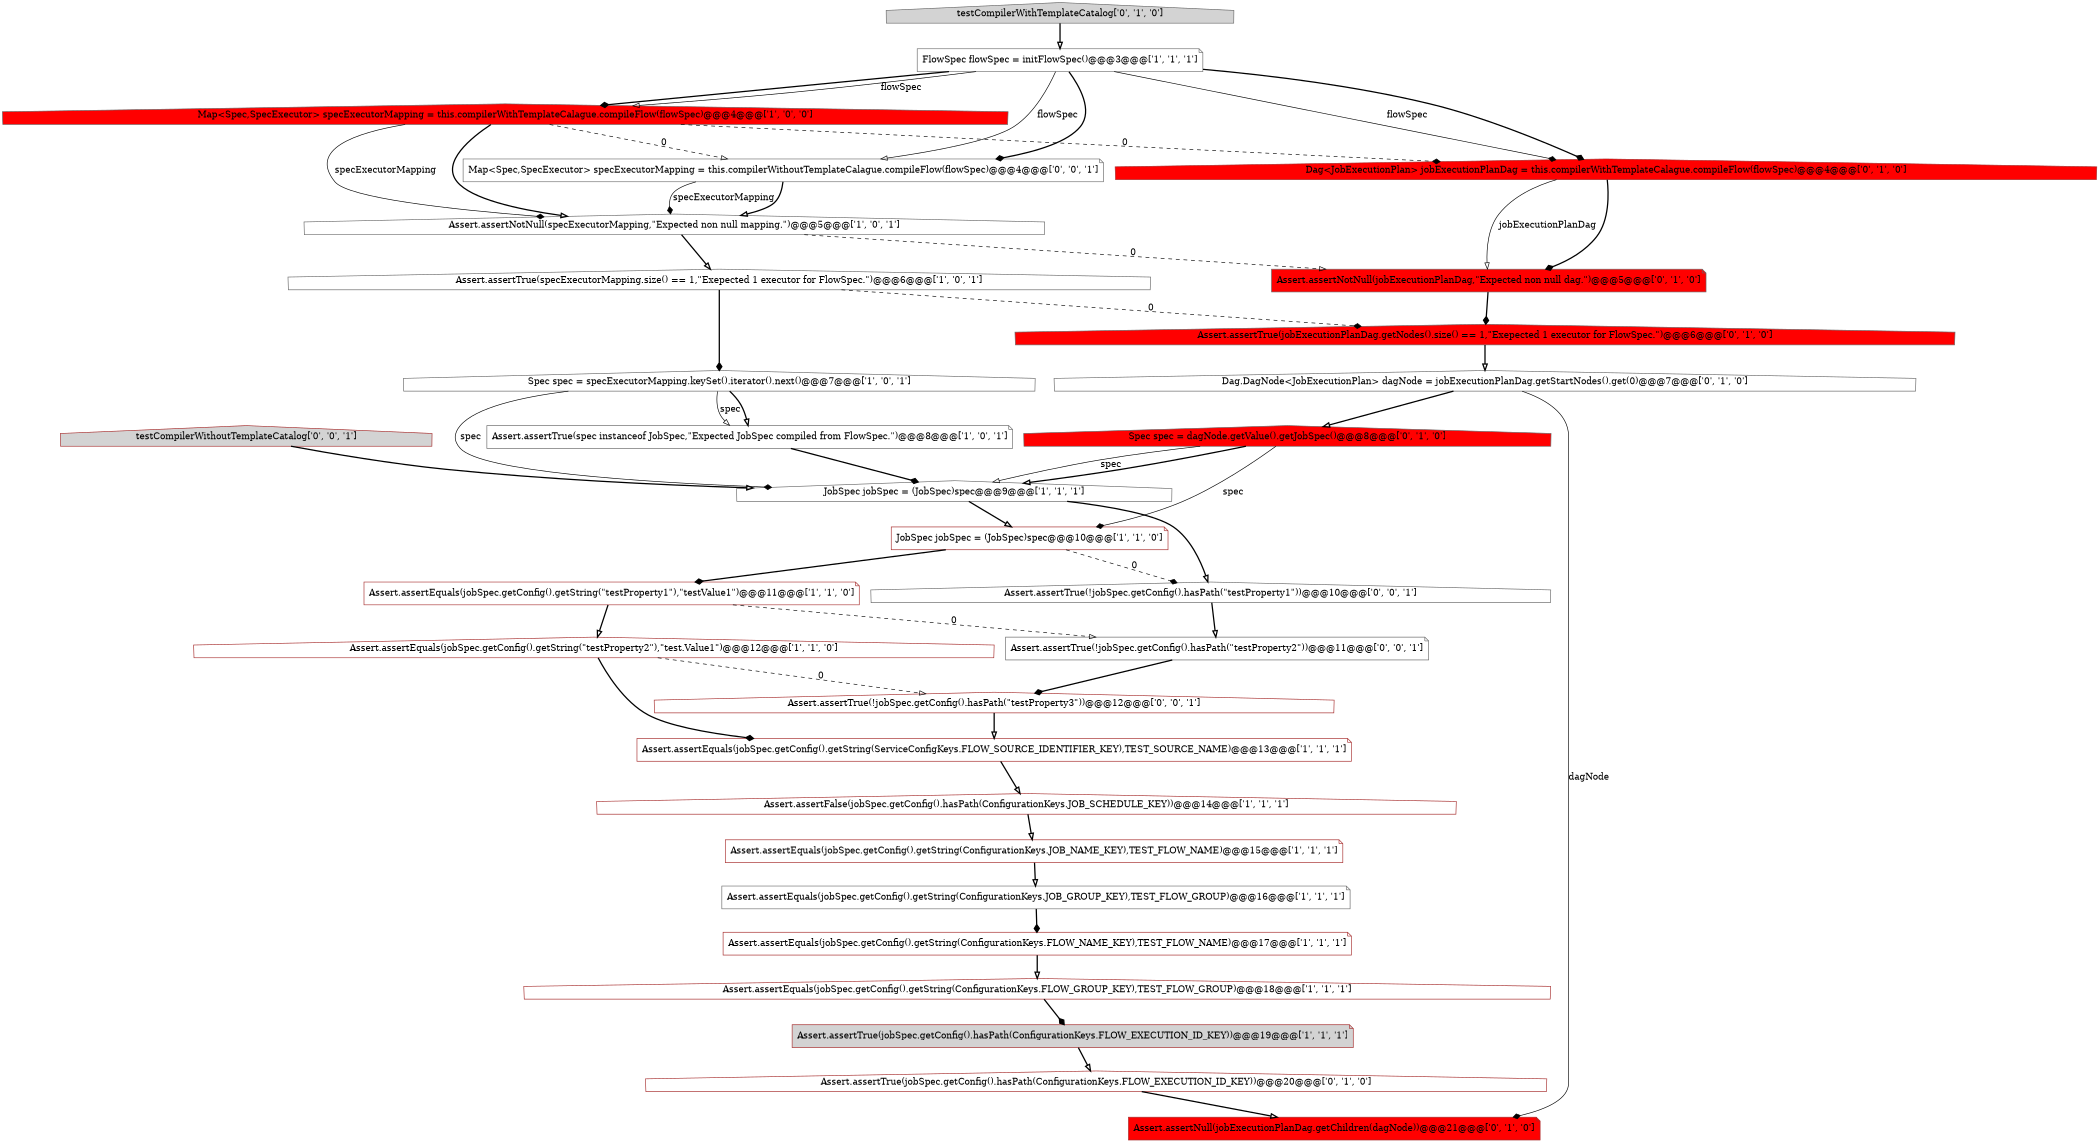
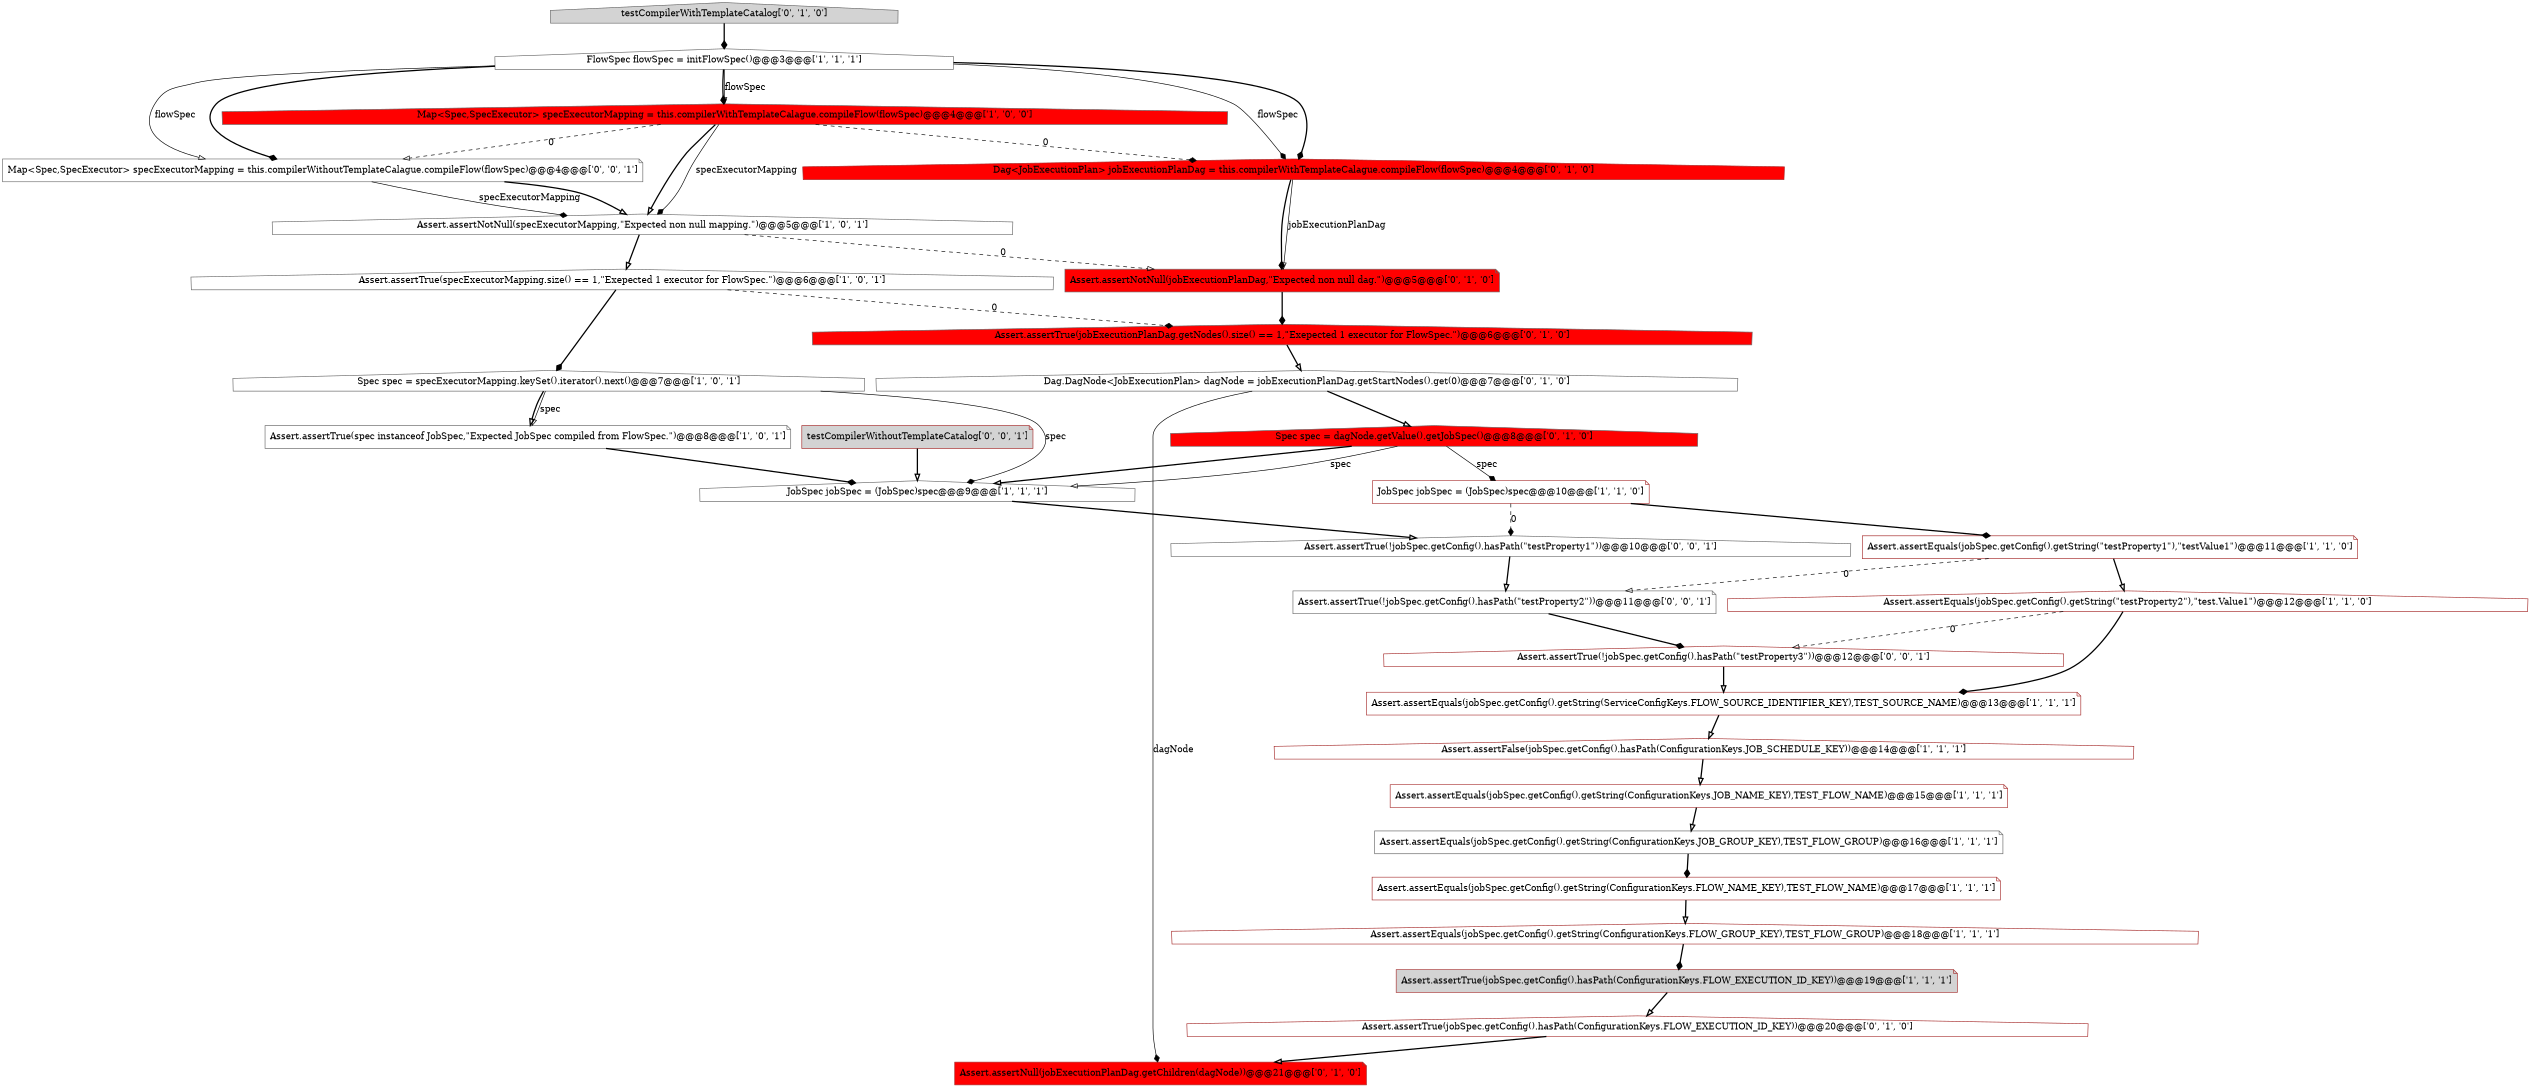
edge "testCompilerWithTemplateCatalog['0', '1', '0']" -> "FlowSpec flowSpec = initFlowSpec()@@@3@@@['1', '1', '1']": arrowhead onormal -> diamond
node "FlowSpec flowSpec = initFlowSpec()@@@3@@@['1', '1', '1']": shape note -> house
node "testCompilerWithoutTemplateCatalog['0', '0', '1']": shape house -> note
edge "JobSpec jobSpec = (JobSpec)spec@@@9@@@['1', '1', '1']" -> "JobSpec jobSpec = (JobSpec)spec@@@10@@@['1', '1', '0']": removed
